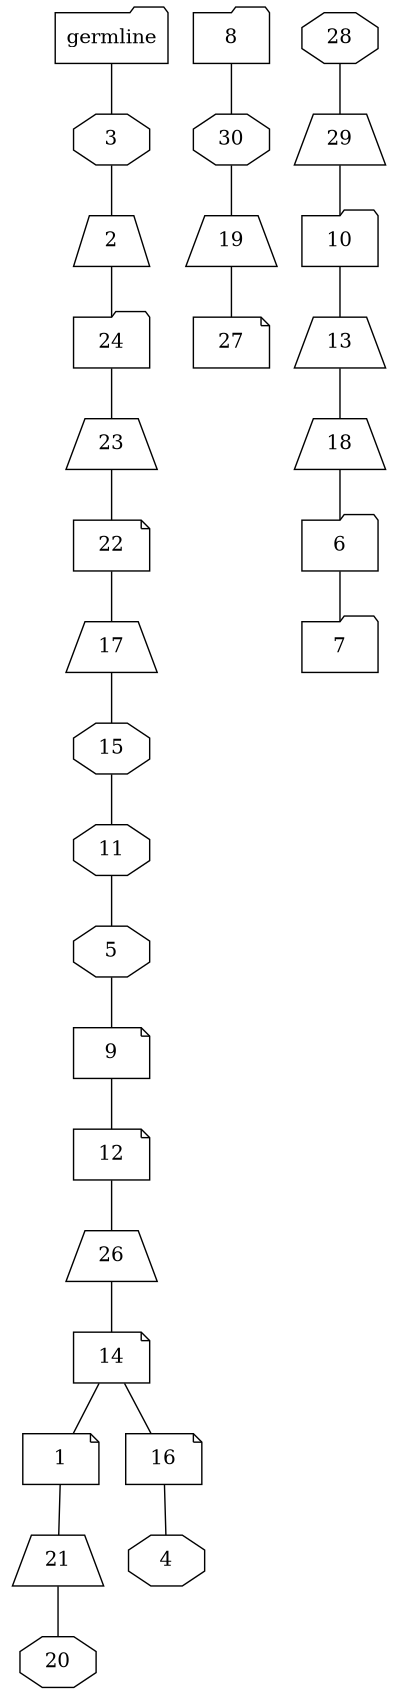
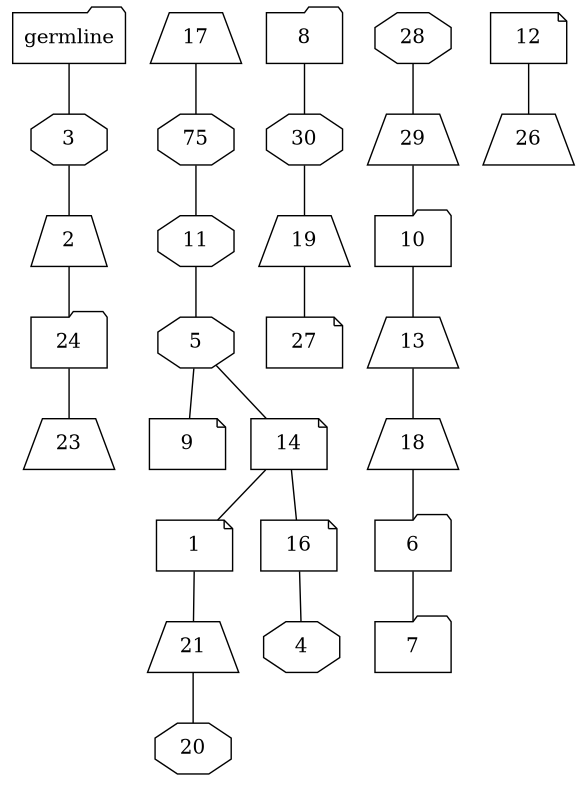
node "22": removed
node "15": label "15" -> "75"
edge "9" -- "12": removed
edge "26" -- "14": now "5" -- "14"
